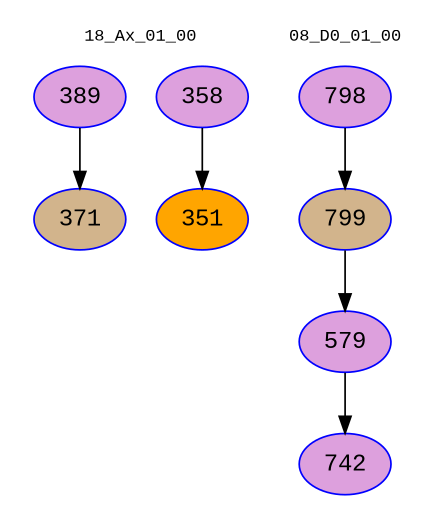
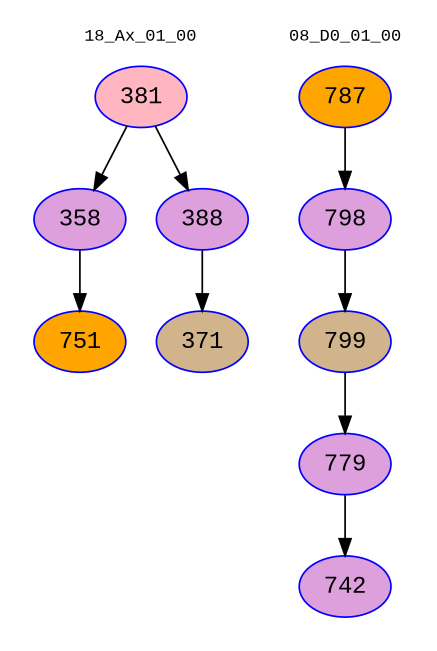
node "389": label "389" -> "388"
node "381": added
node "787": added
node "351": label "351" -> "751"
node "579": label "579" -> "779"
